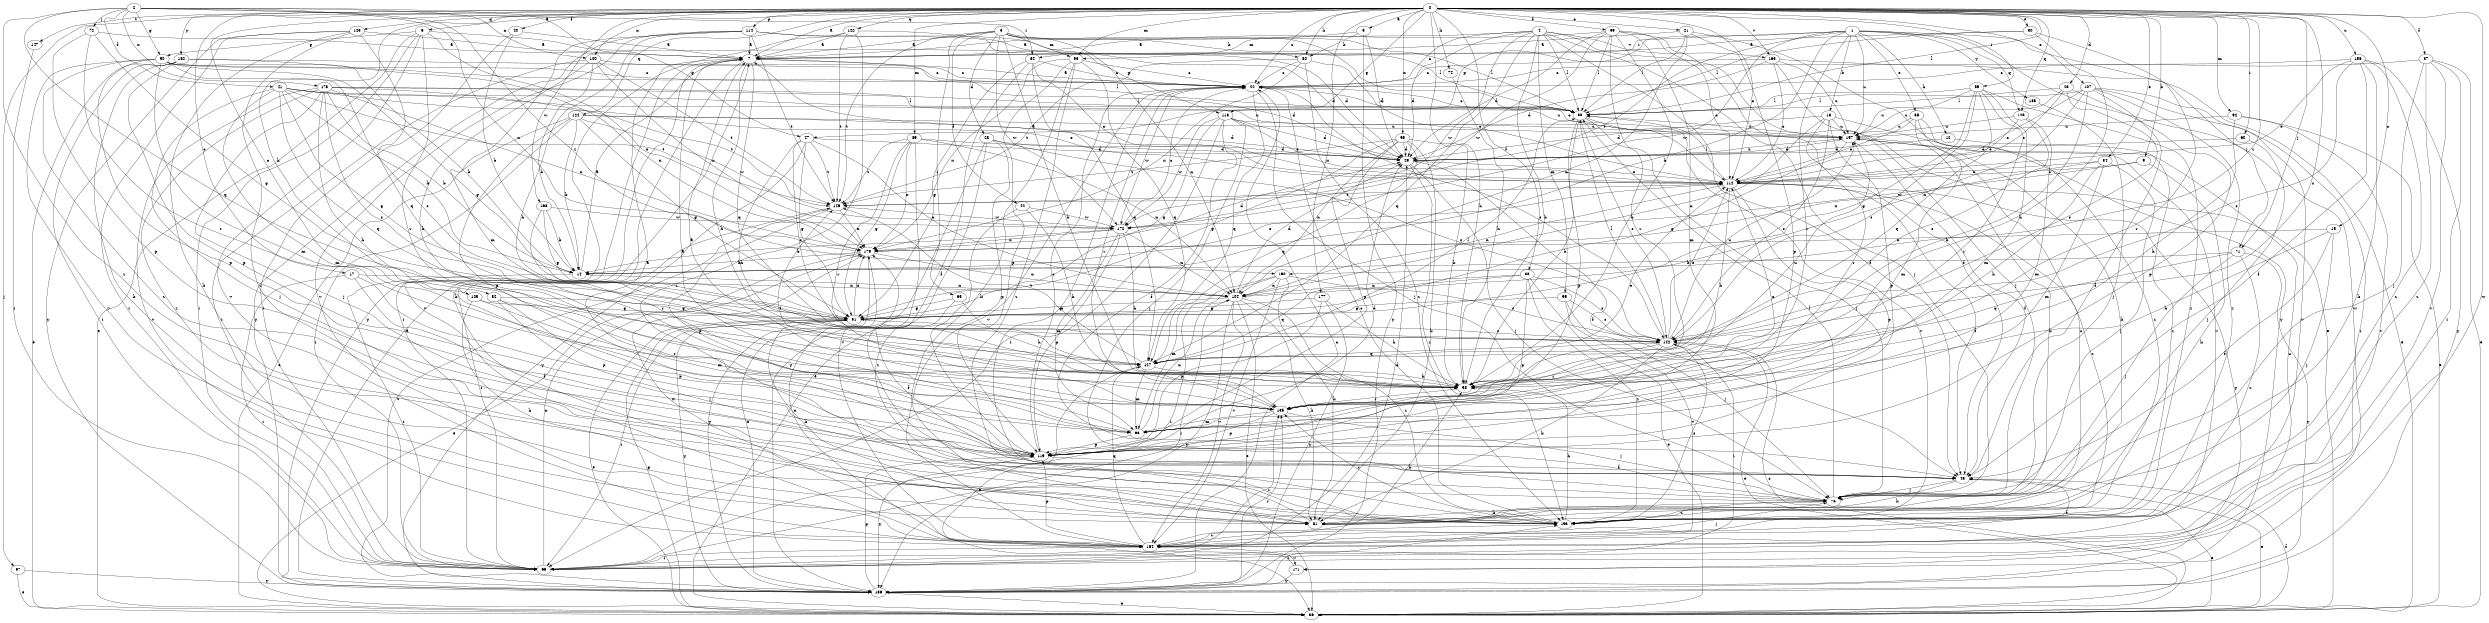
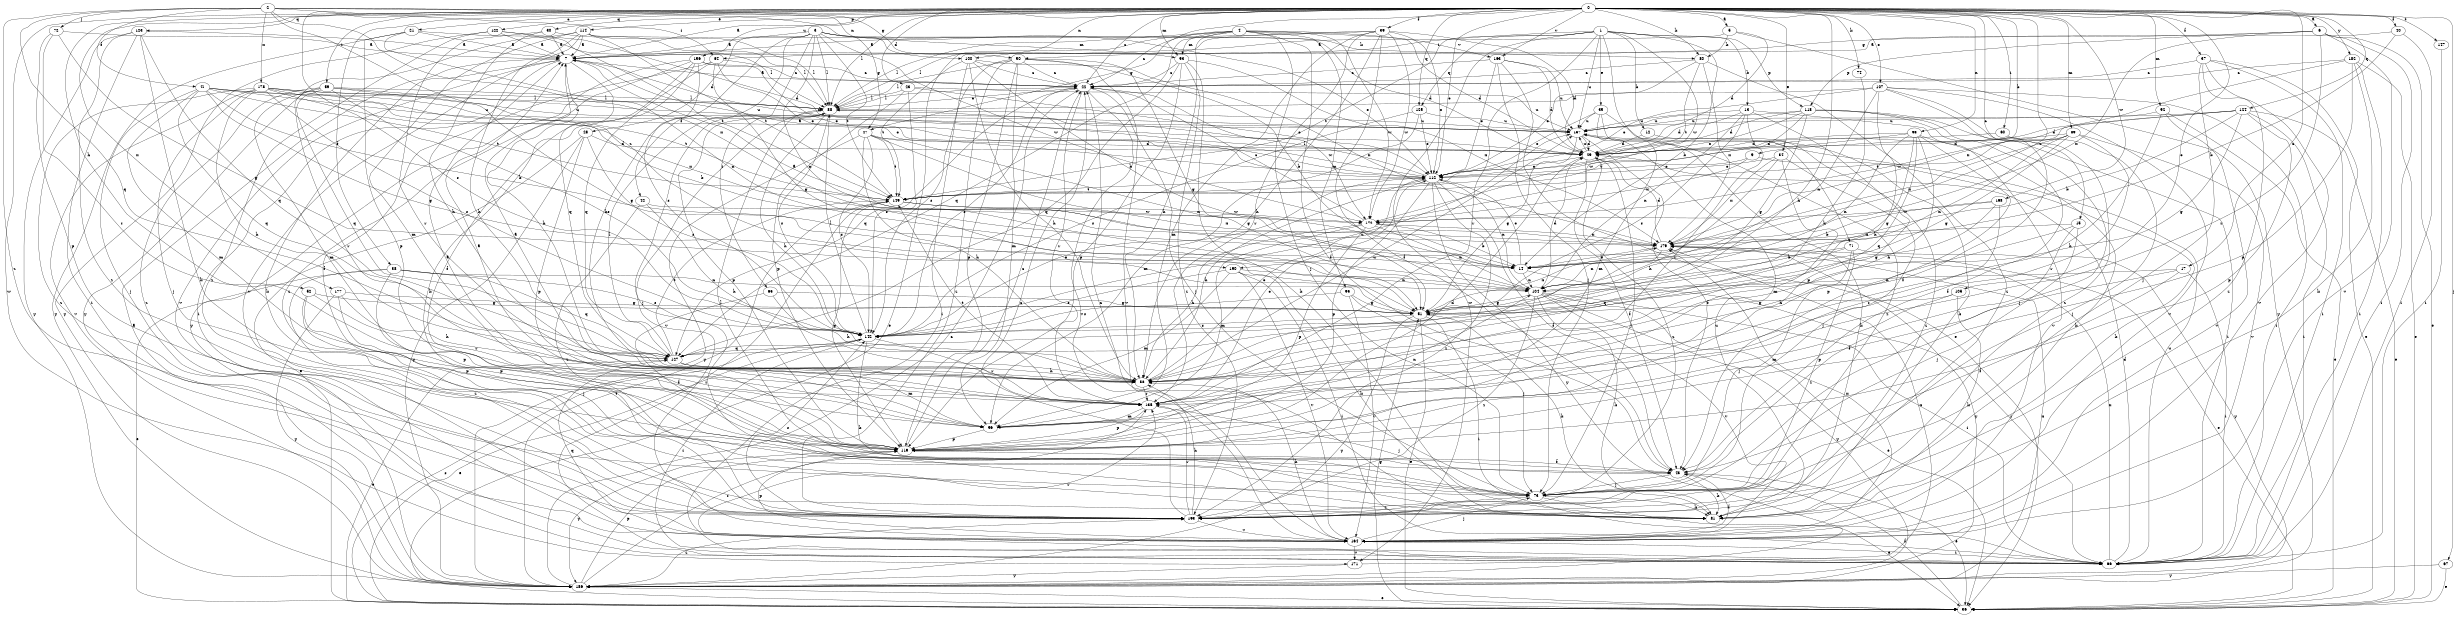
edge "0" -> "71": removed, label "j"
node "185": removed
